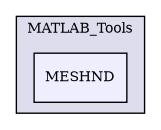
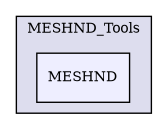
cluster "MATLAB_Tools": label "MATLAB_Tools" -> "MESHND_Tools"
